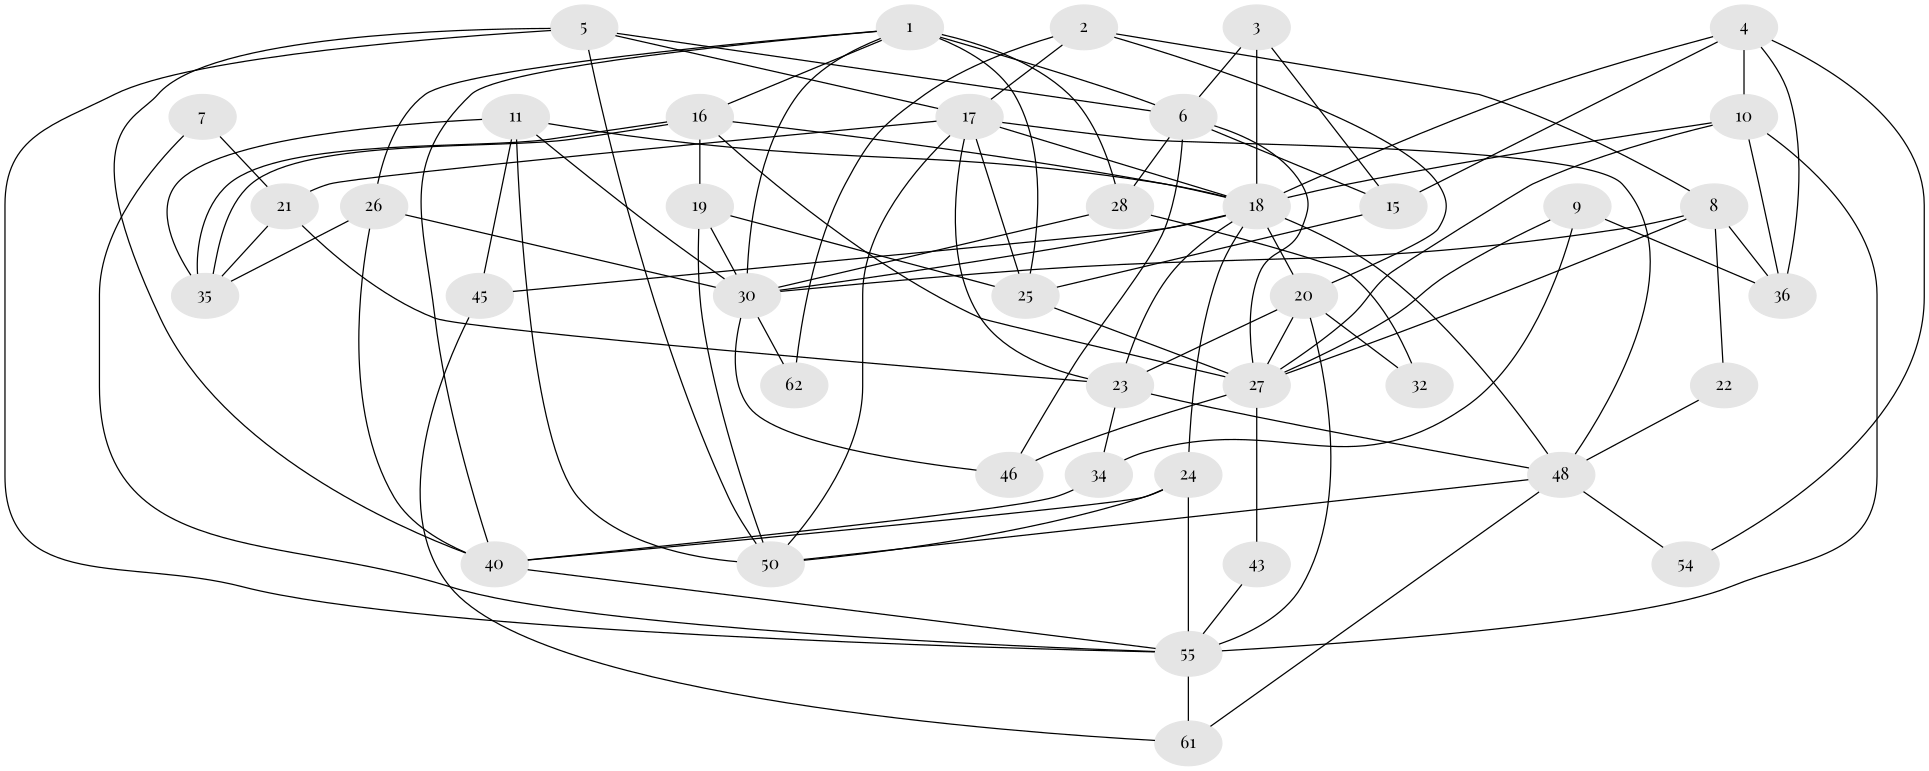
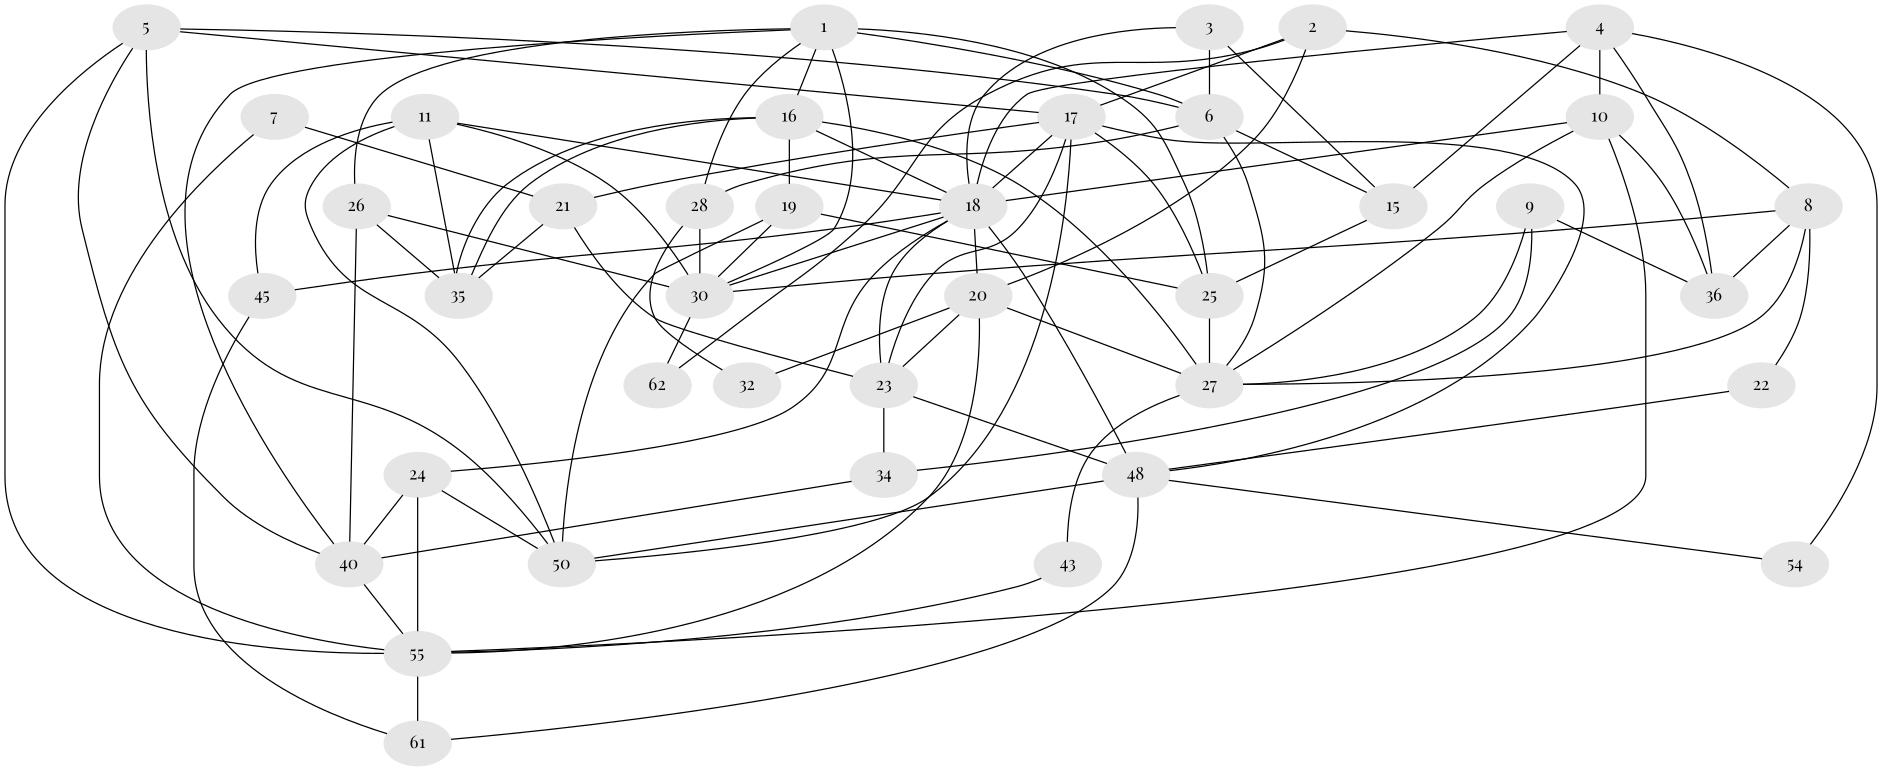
node "46": removed
